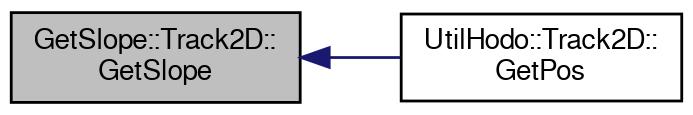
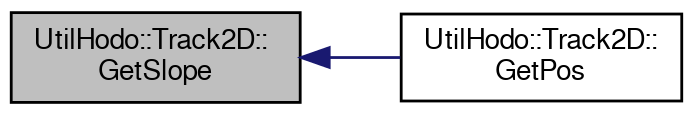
node "GetSlope::Track2D:: GetSlope": label "GetSlope::Track2D:: GetSlope" -> "UtilHodo::Track2D:: GetSlope"
